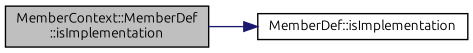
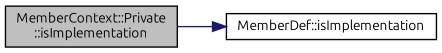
node "MemberContext::MemberDef ::isImplementation": label "MemberContext::MemberDef ::isImplementation" -> "MemberContext::Private ::isImplementation"
